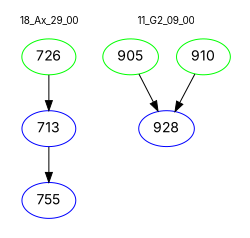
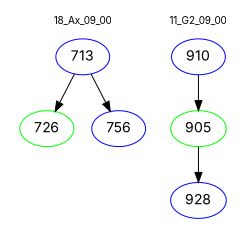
cluster "18_Ax_29_00": label "18_Ax_29_00" -> "18_Ax_09_00"
node "910": color green -> blue
edge "726" -> "713": reversed
edge "910" -> "928": now "910" -> "905"
node "755": label "755" -> "756"
